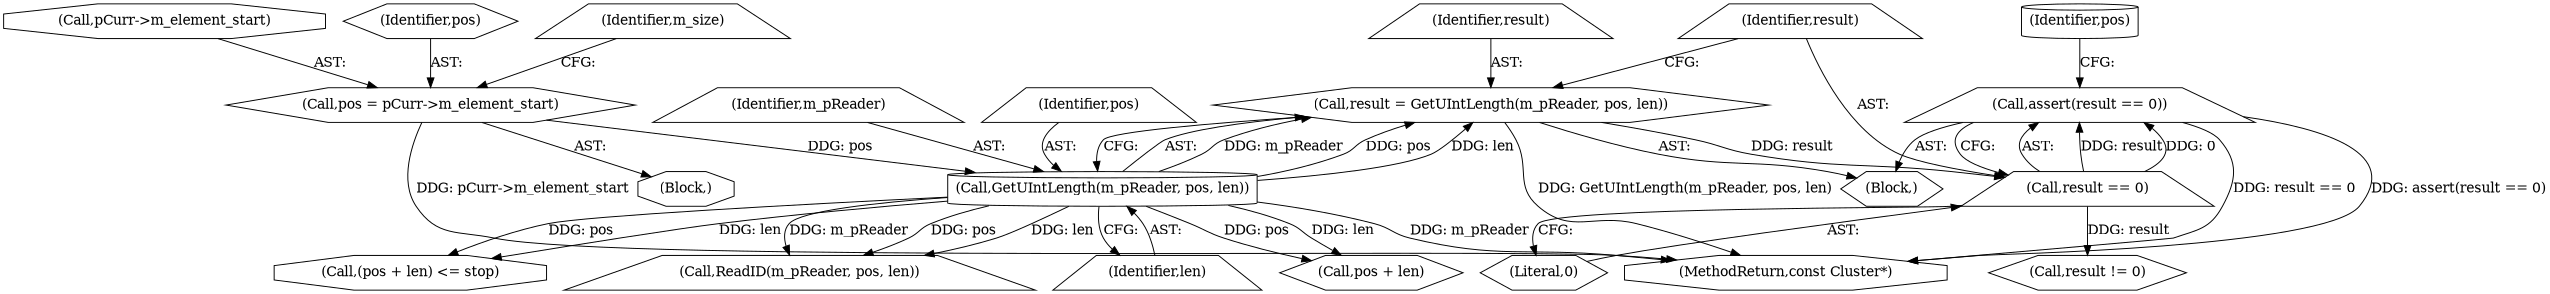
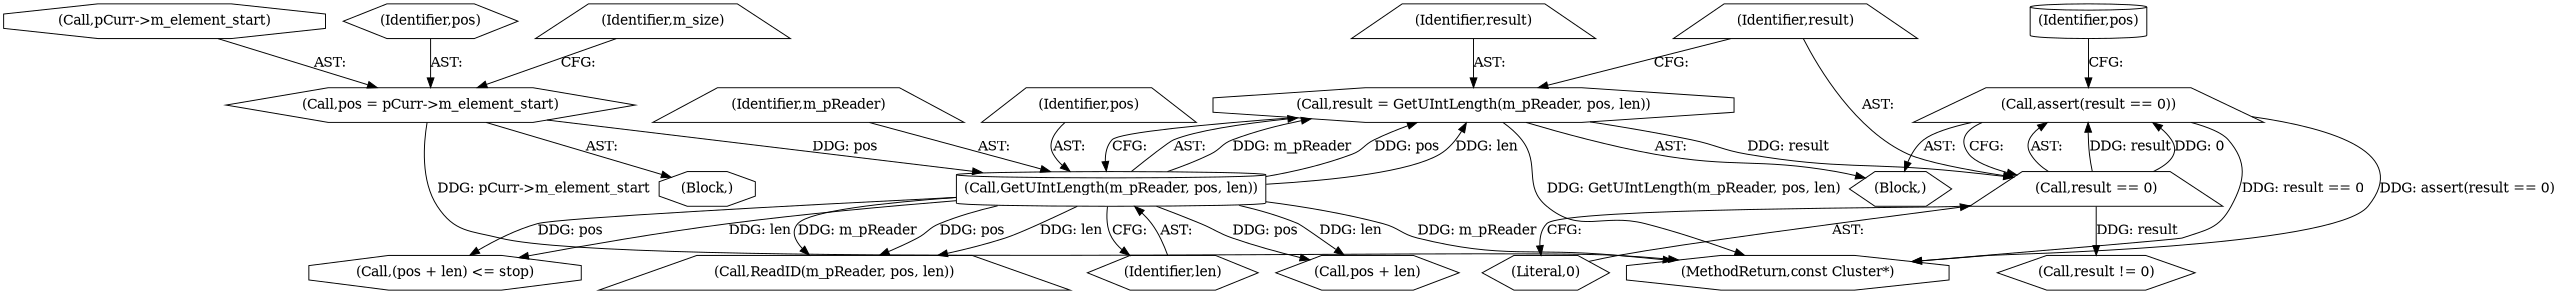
node "(Call,result = GetUIntLength(m_pReader, pos, len))": shape hexagon -> octagon
node "(Identifier,len)": shape trapezium -> hexagon
